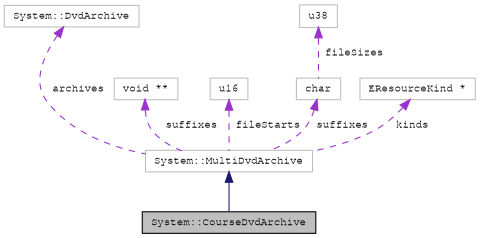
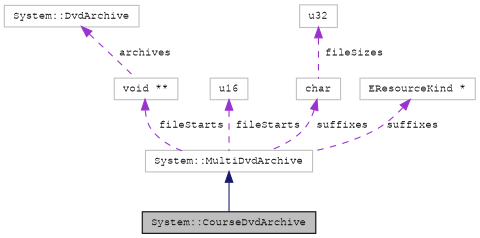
node "u38": label "u38" -> "u32"
edge "System::MultiDvdArchive" -> "System::DvdArchive": now "void **" -> "System::DvdArchive"
edge "System::MultiDvdArchive" -> "void **": label " suffixes" -> " fileStarts"
edge "System::MultiDvdArchive" -> "EResourceKind *": label " kinds" -> " suffixes"
